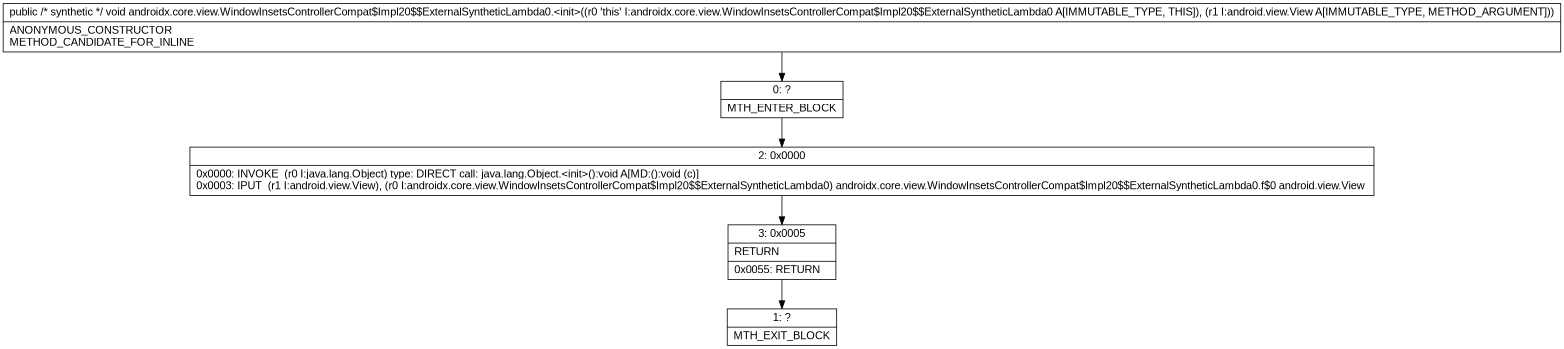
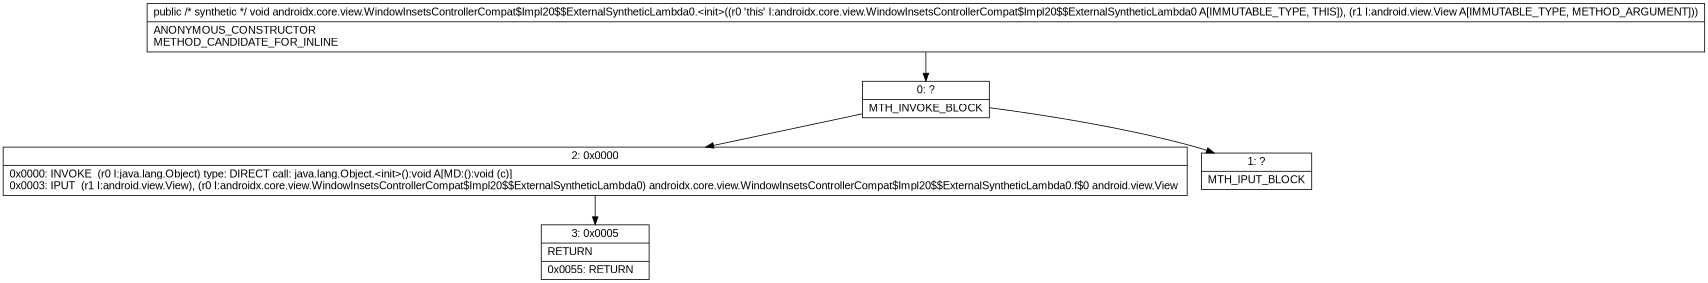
node "0: ?": text "MTH_ENTER_BLOCK" -> "MTH_INVOKE_BLOCK"
edge "3: 0x0005" -> "1: ?": now "0: ?" -> "1: ?"
node "1: ?": text "MTH_EXIT_BLOCK" -> "MTH_IPUT_BLOCK"
